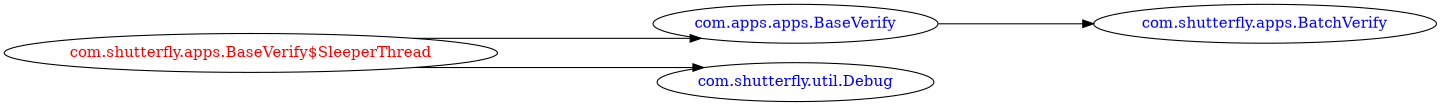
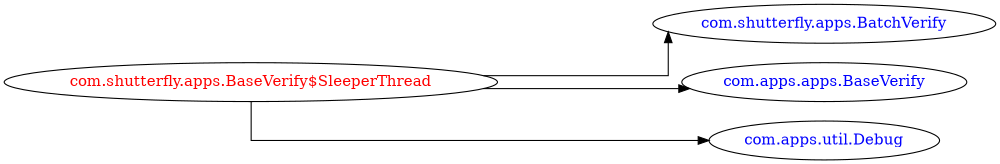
edge "com.apps.apps.BaseVerify" -> "com.shutterfly.apps.BatchVerify": now "com.shutterfly.apps.BaseVerify$SleeperThread" -> "com.shutterfly.apps.BatchVerify"
node "com.shutterfly.util.Debug": label "com.shutterfly.util.Debug" -> "com.apps.util.Debug"
